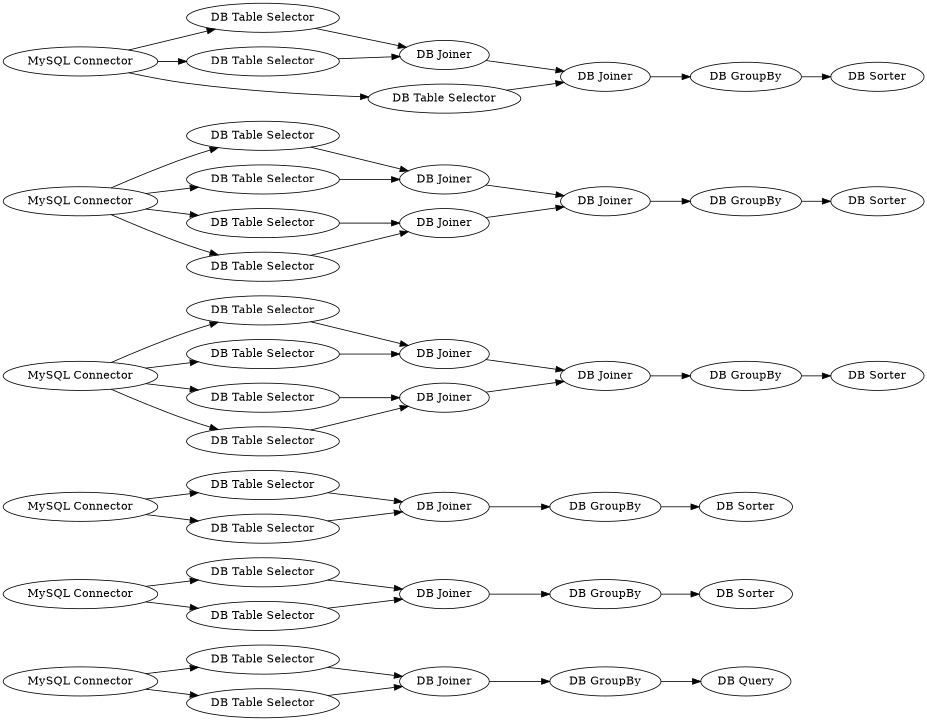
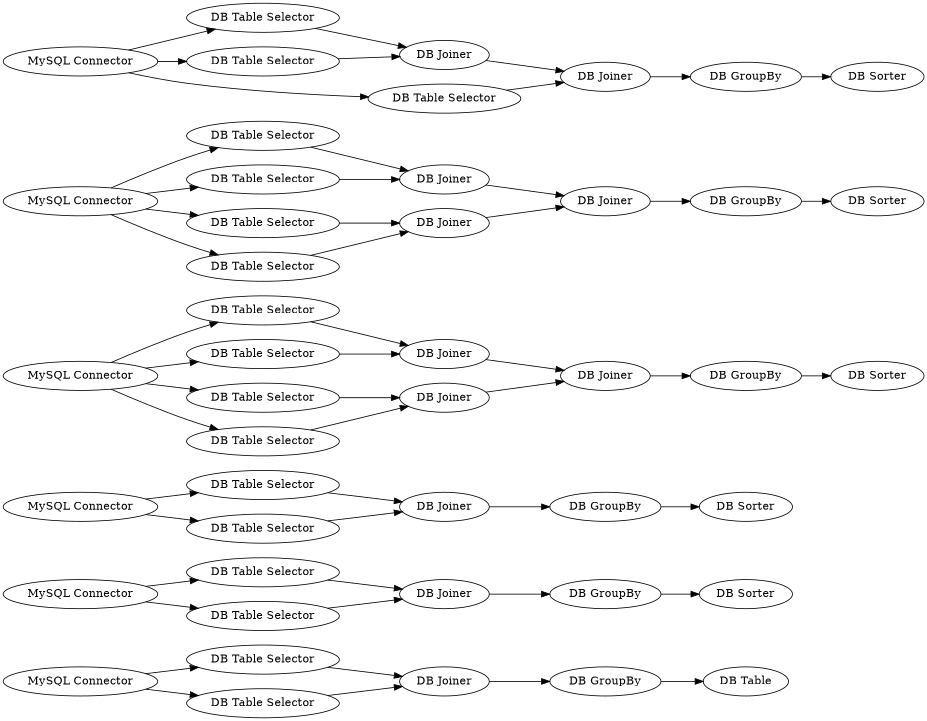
node "DB Query": label "DB Query" -> "DB Table"
